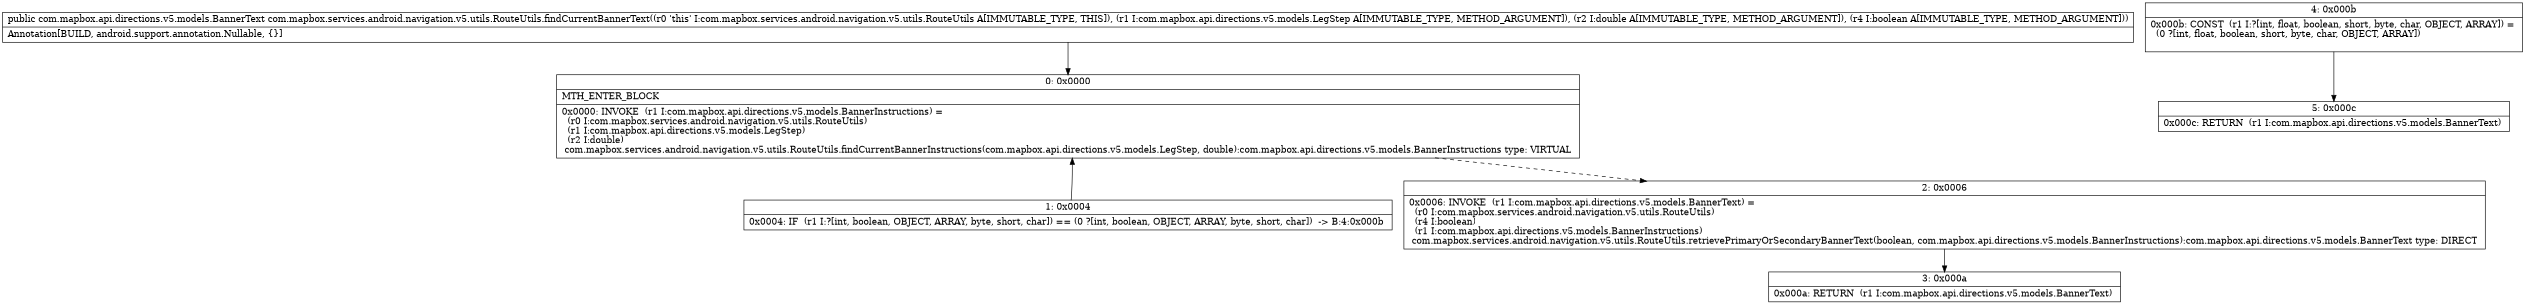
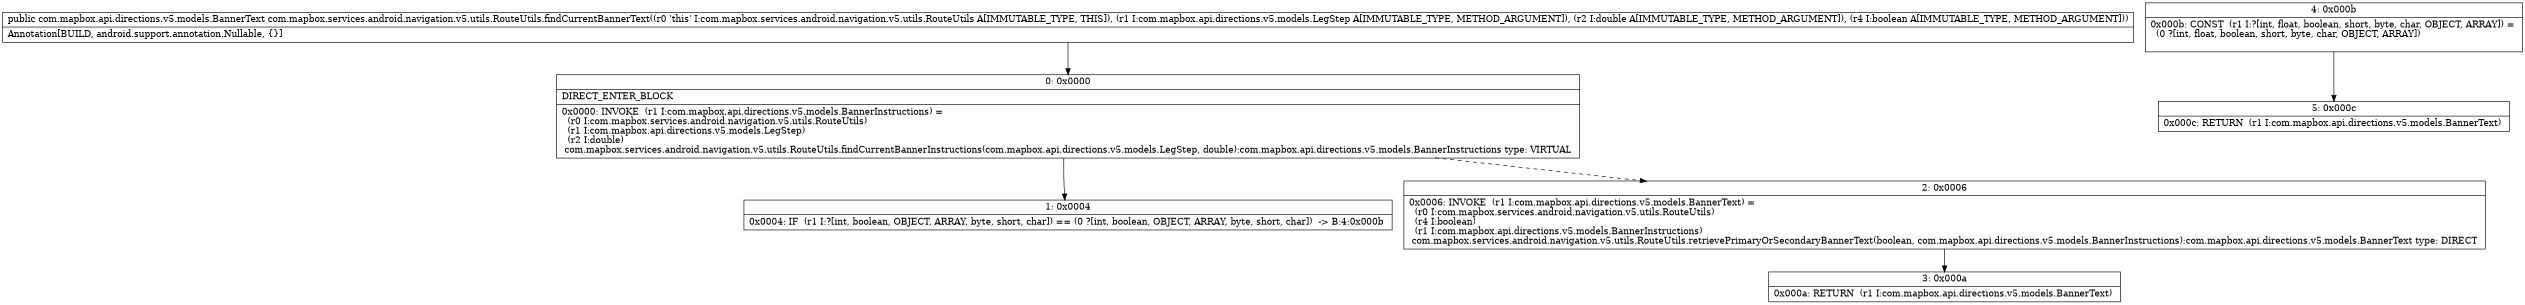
node "0: 0x0000": text "MTH_ENTER_BLOCK" -> "DIRECT_ENTER_BLOCK"
edge "1: 0x0004" -> "0: 0x0000": reversed
